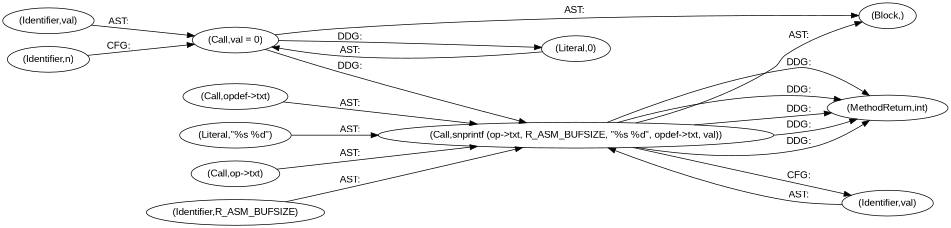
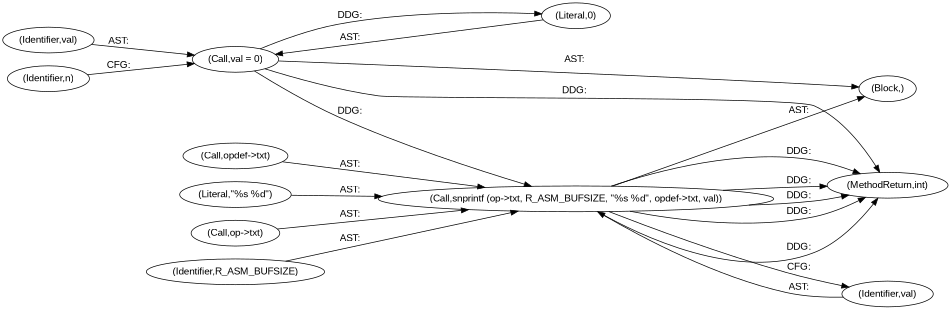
edge "(Call,val = 0)" -> "(MethodReturn,int)": added, label "DDG:"
